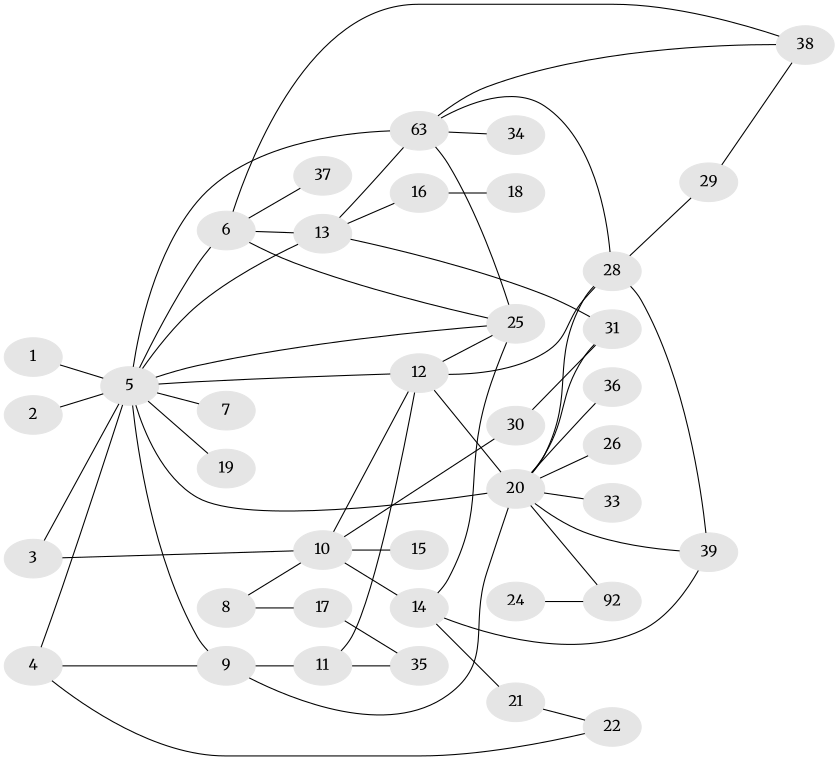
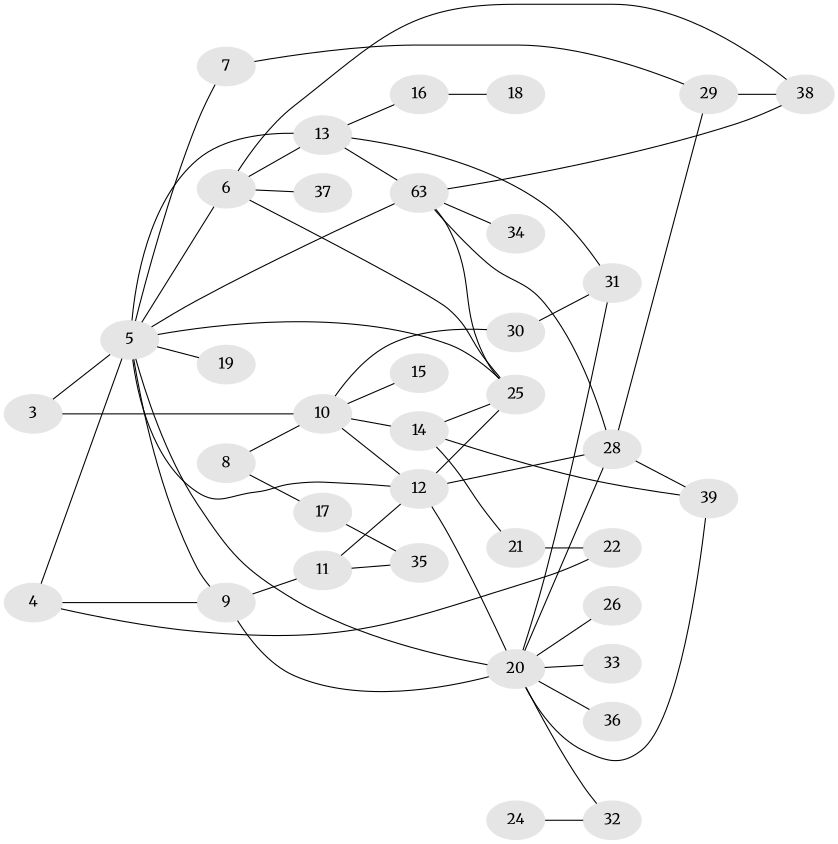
edge "7" -- "29": added
node "1": removed
node "2": removed
node "92": label "92" -> "32"
